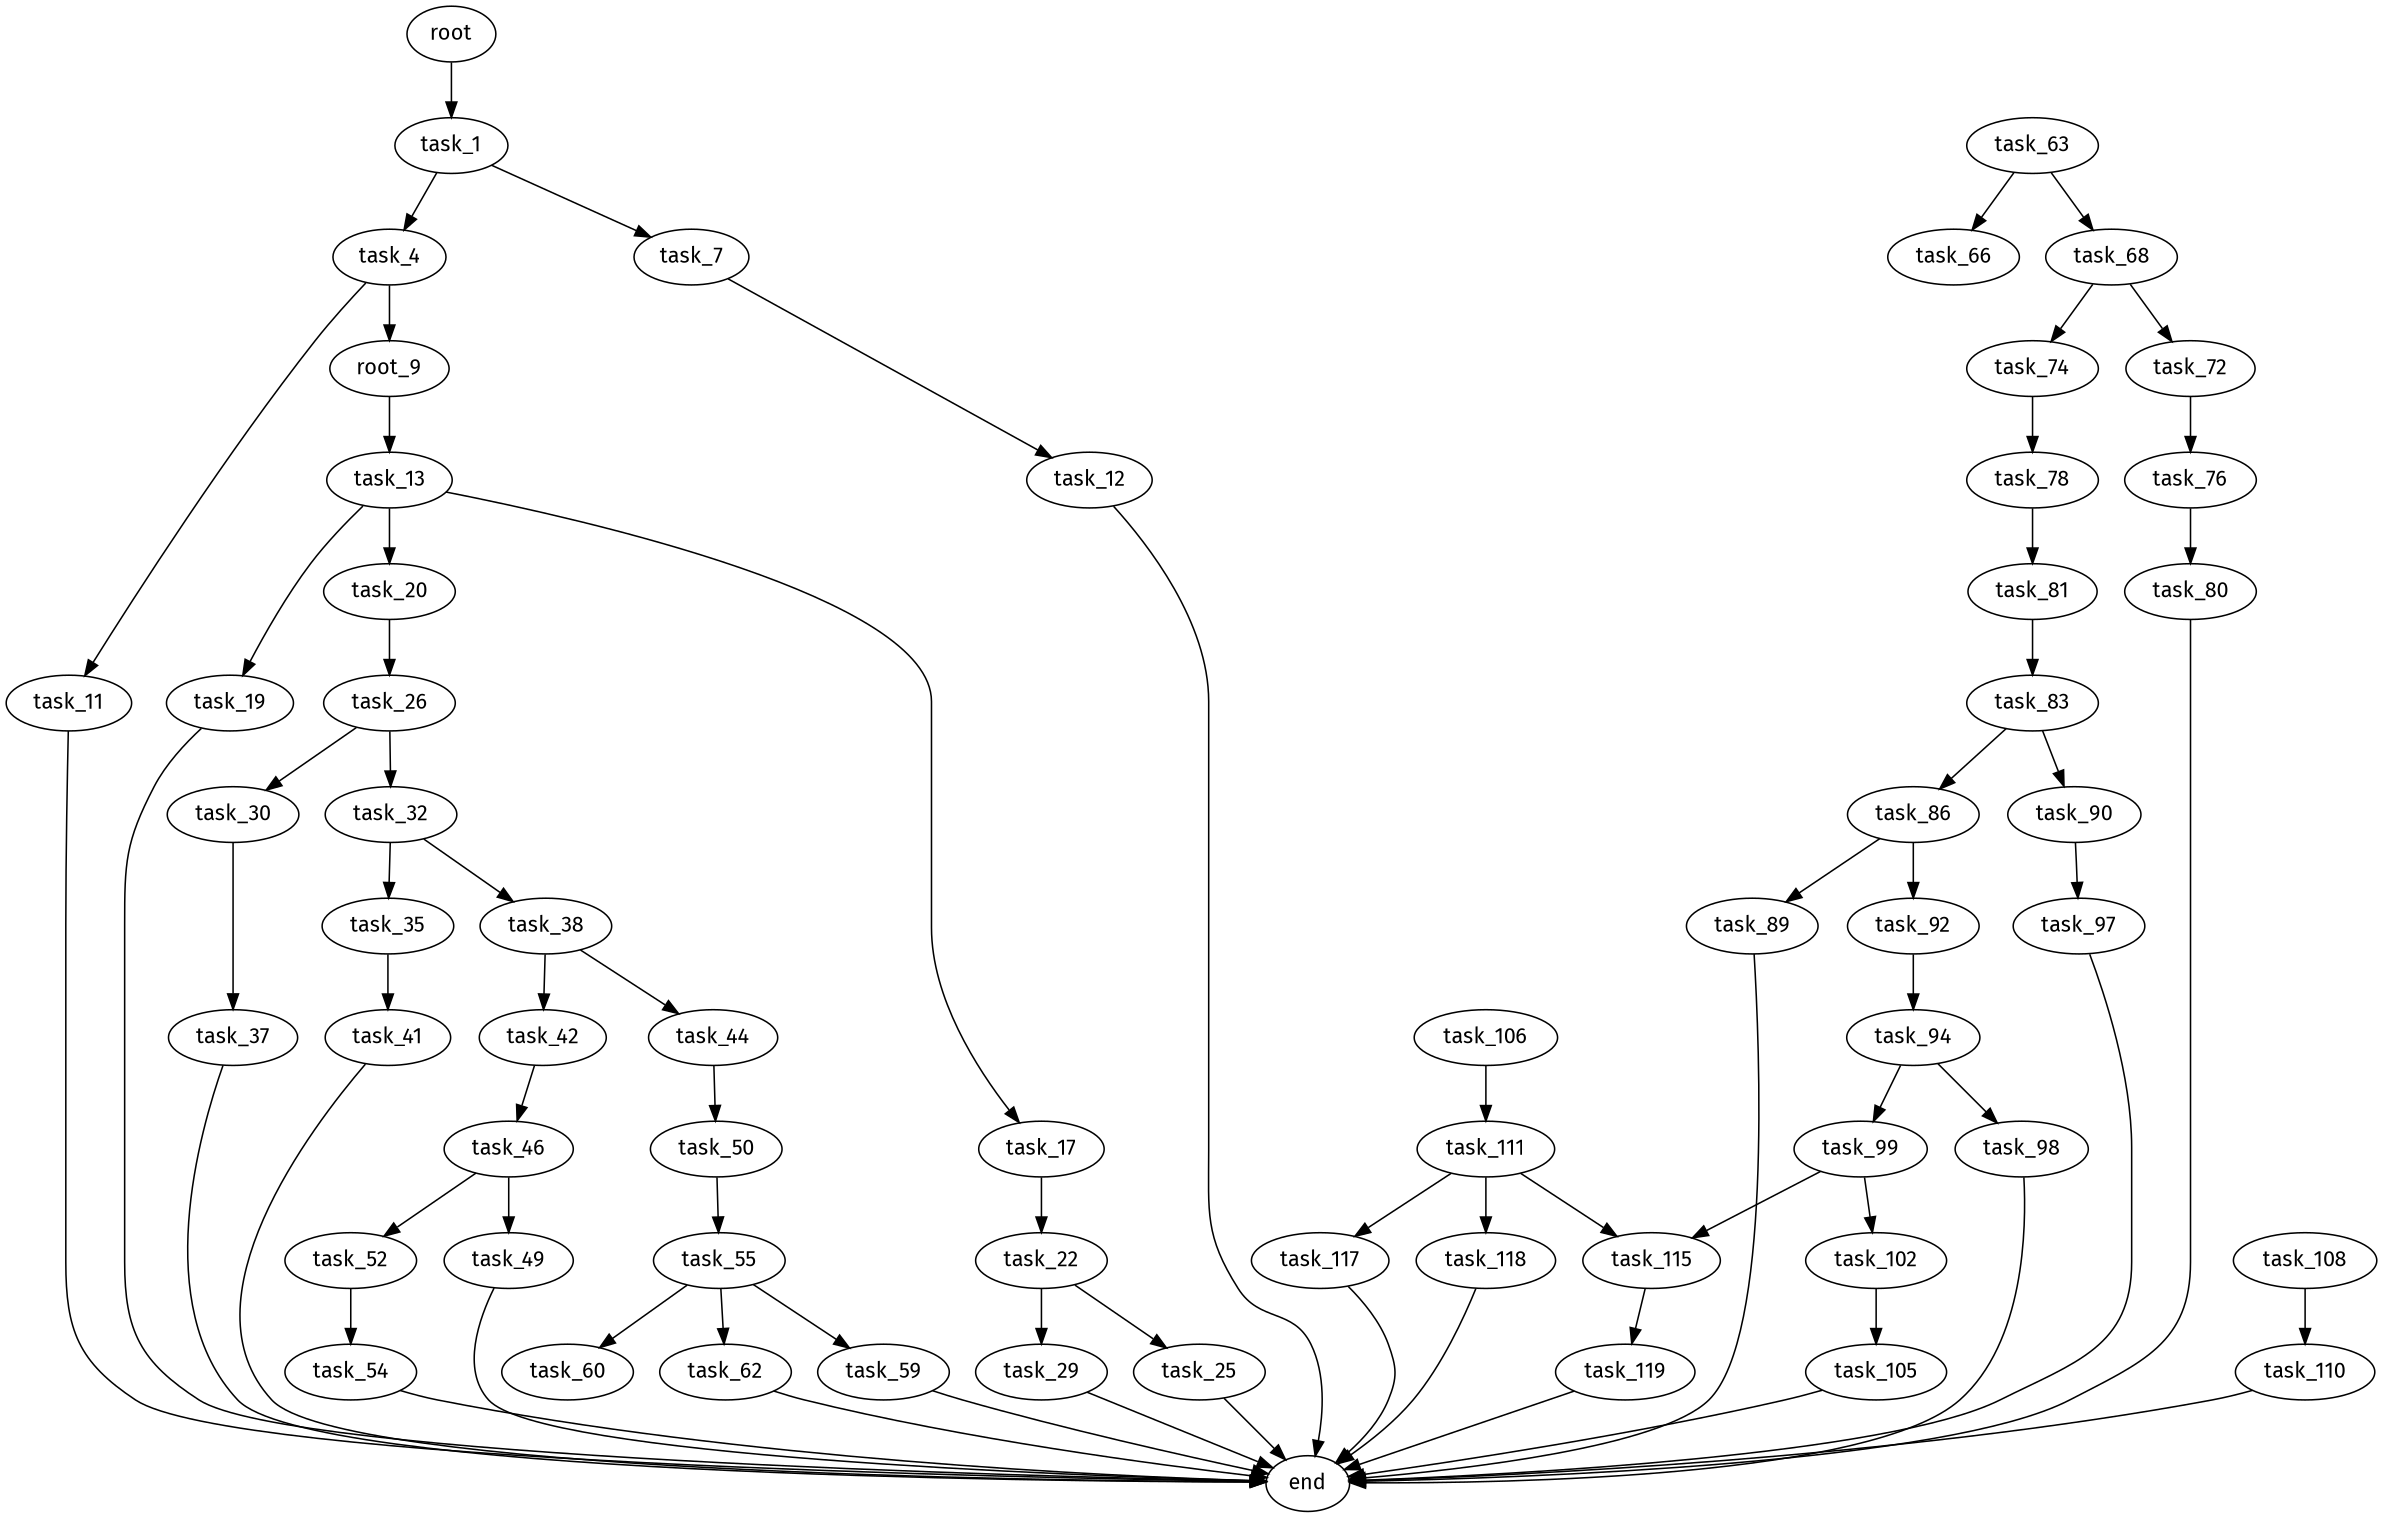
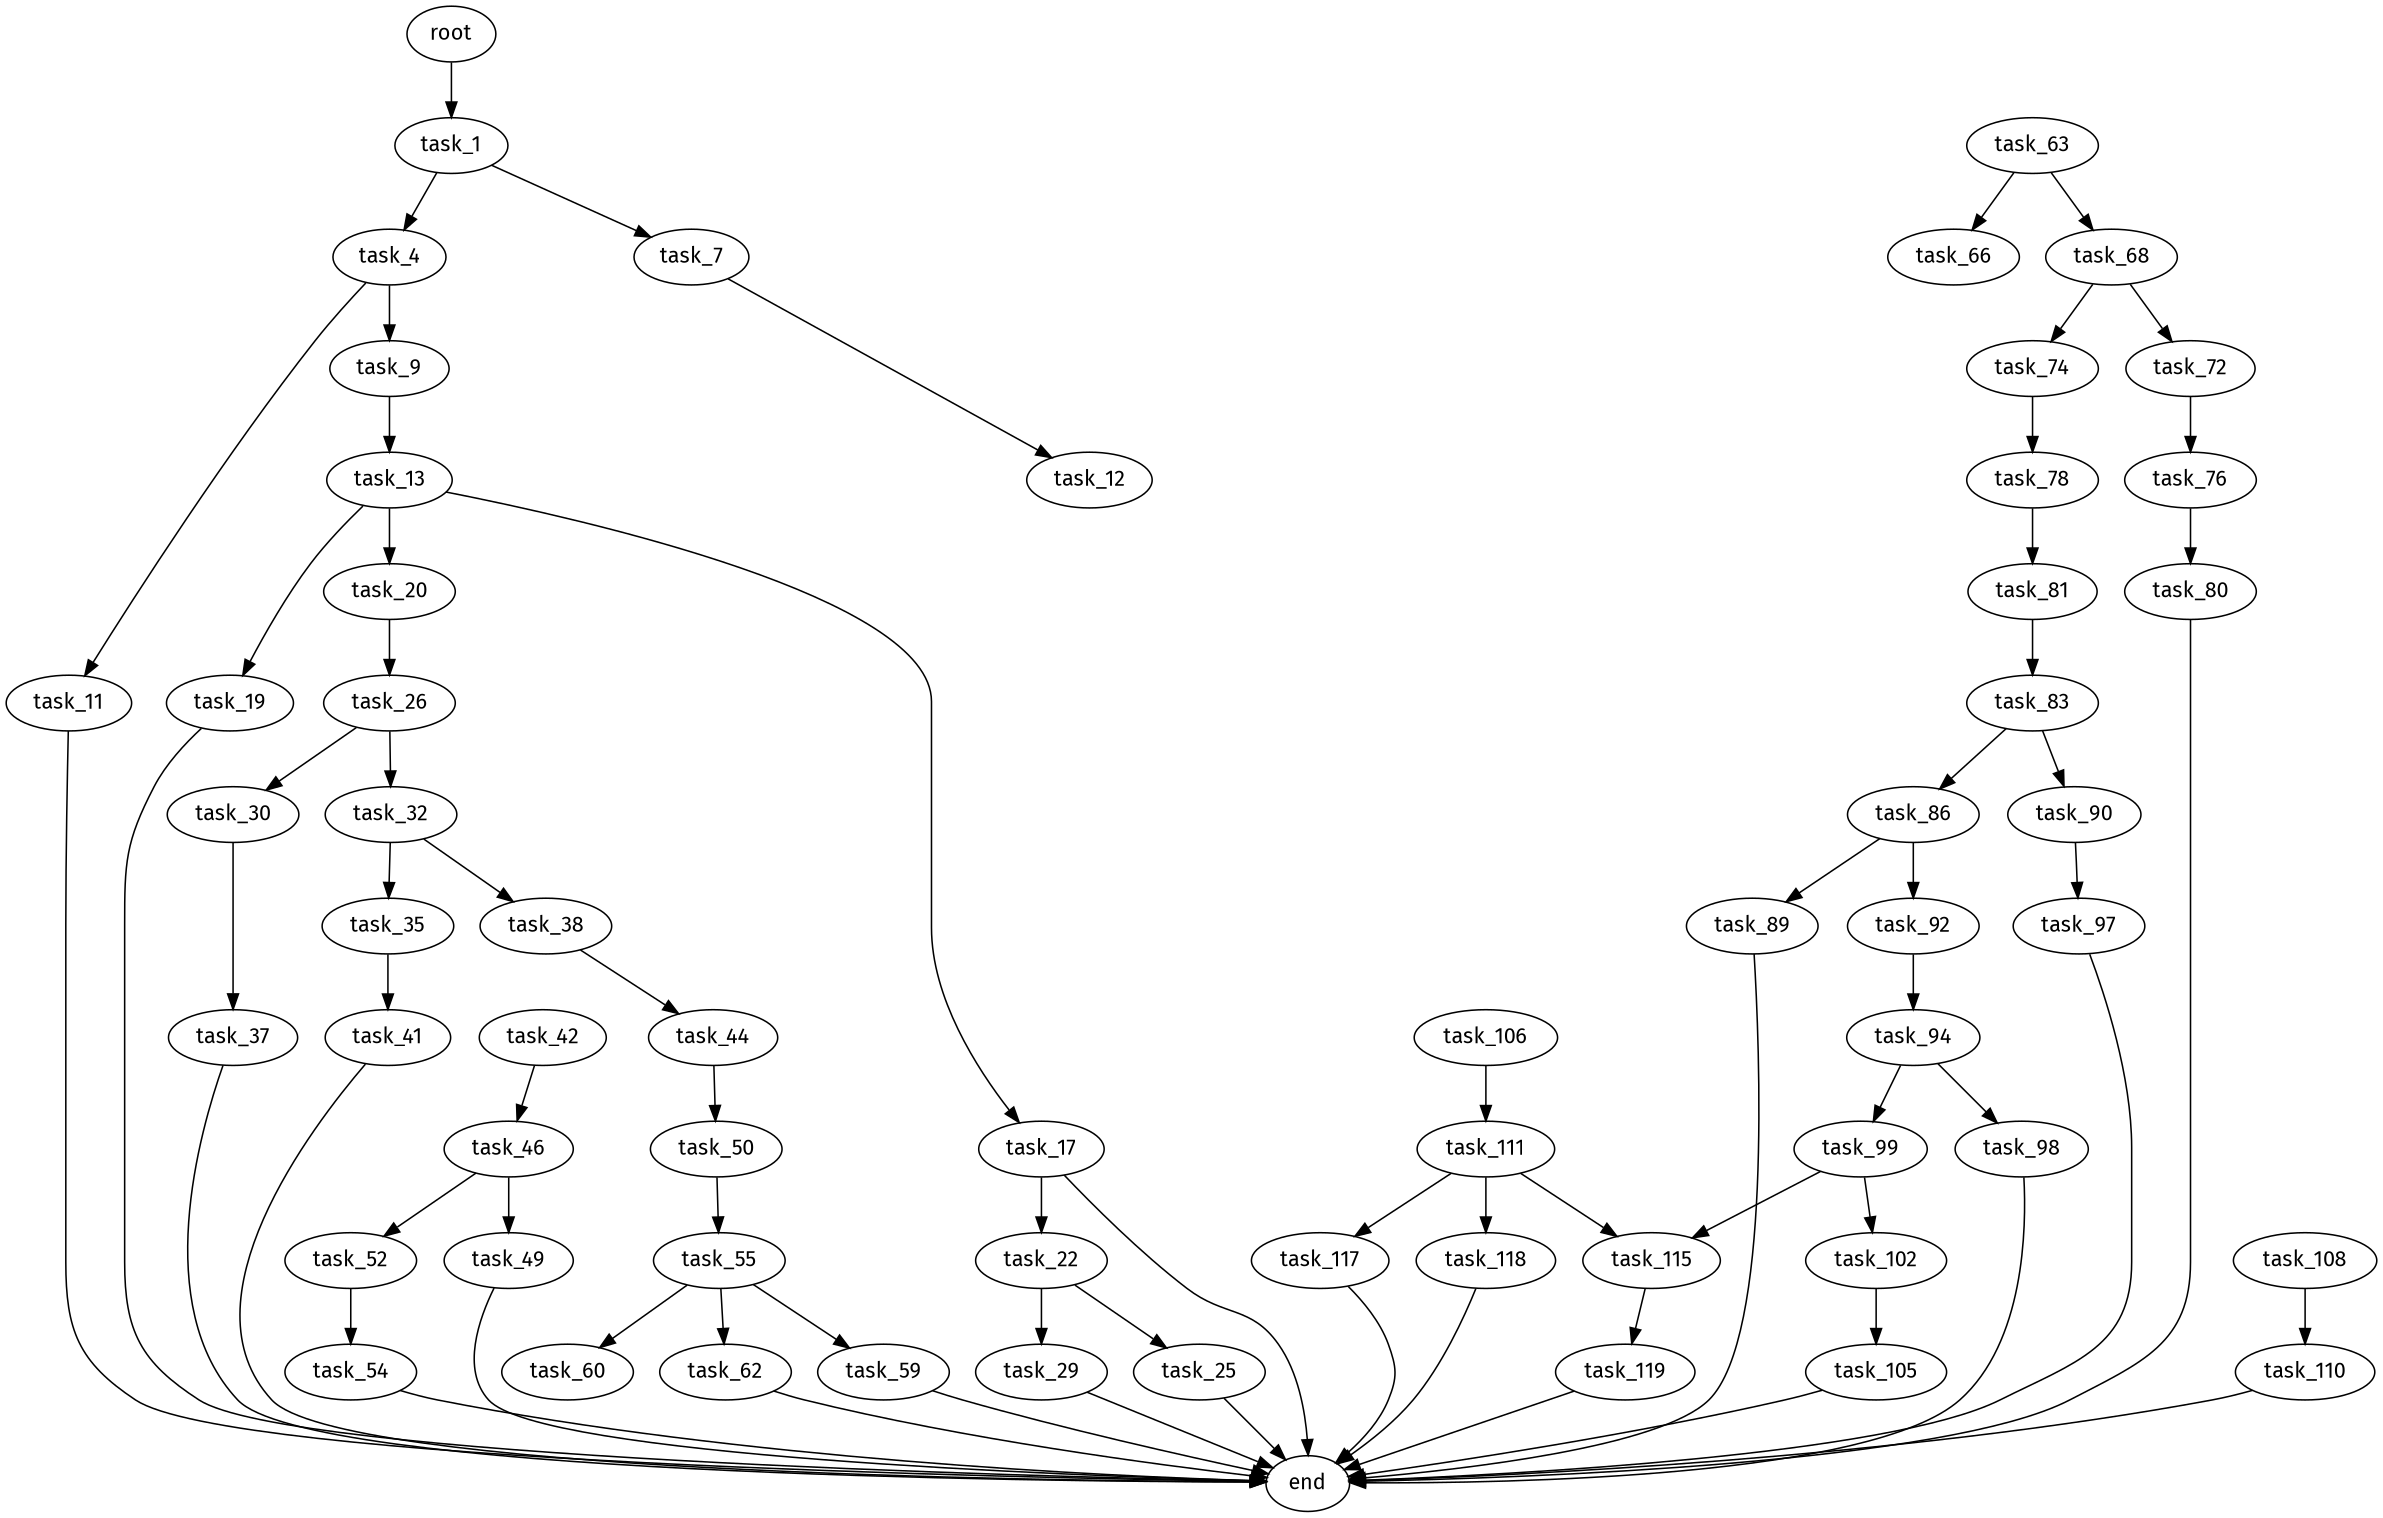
node "root_9": label "root_9" -> "task_9"
edge "task_38" -> "task_42": removed
edge "task_12" -> "end": now "task_17" -> "end"
